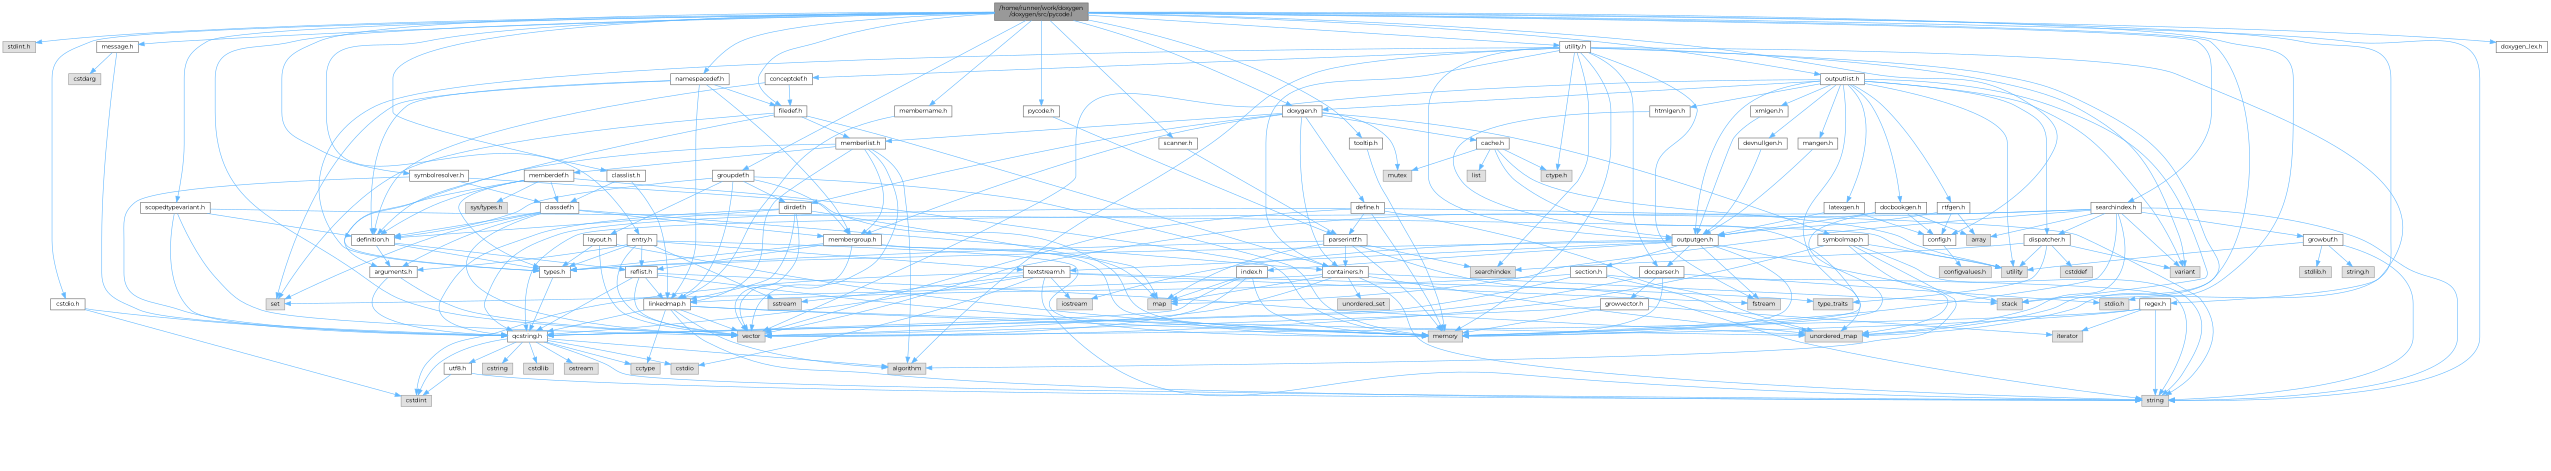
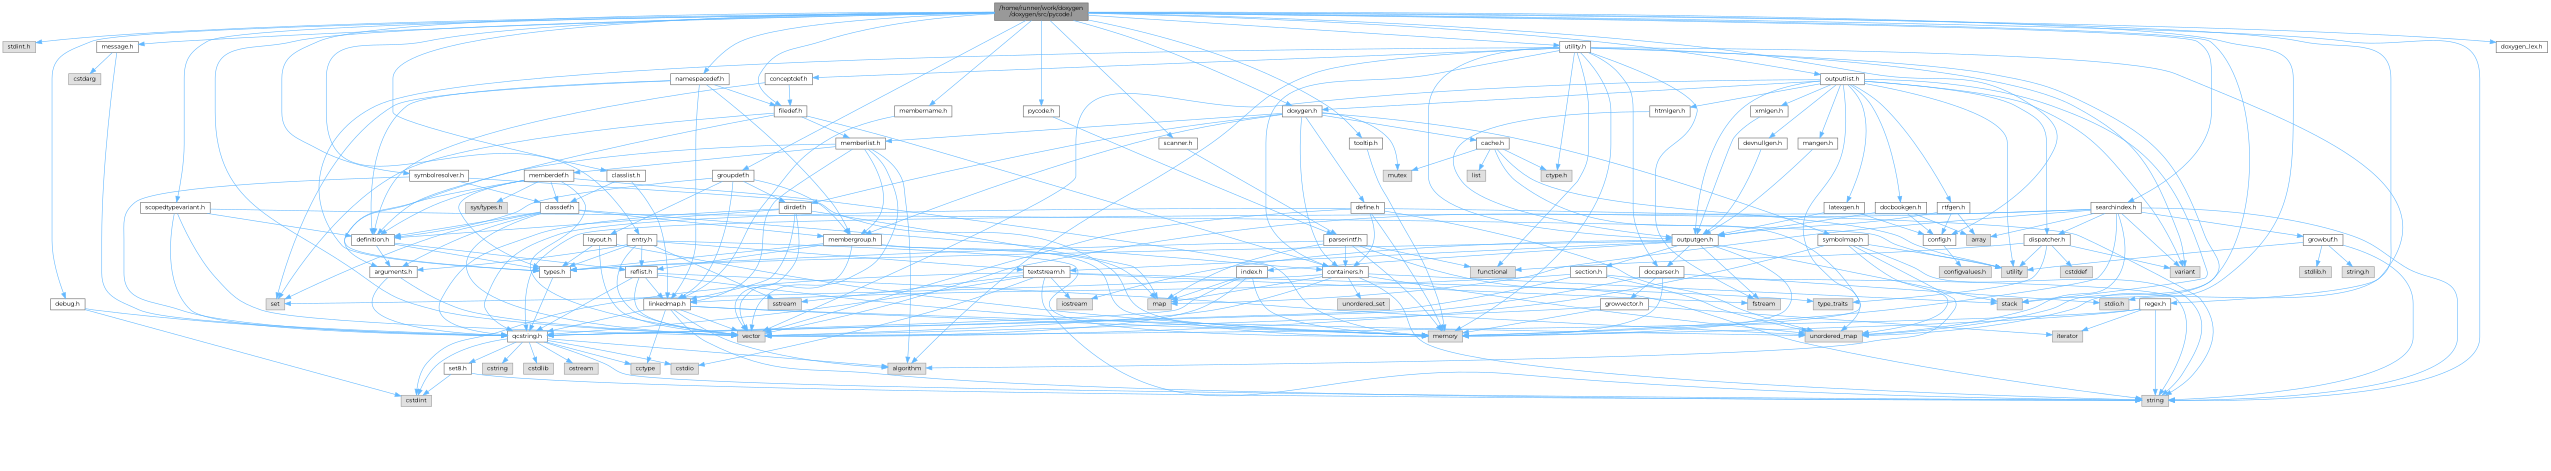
edge "define.h" -> "parserintf.h": now "define.h" -> "containers.h"
edge "groupdef.h" -> "memory": removed
node "searchindex": label "searchindex" -> "functional"
edge "memberdef.h" -> "vector": added
node "cstdio.h": label "cstdio.h" -> "debug.h"
edge "docbookgen.h" -> "memory": removed
node "utf8.h": label "utf8.h" -> "set8.h"
